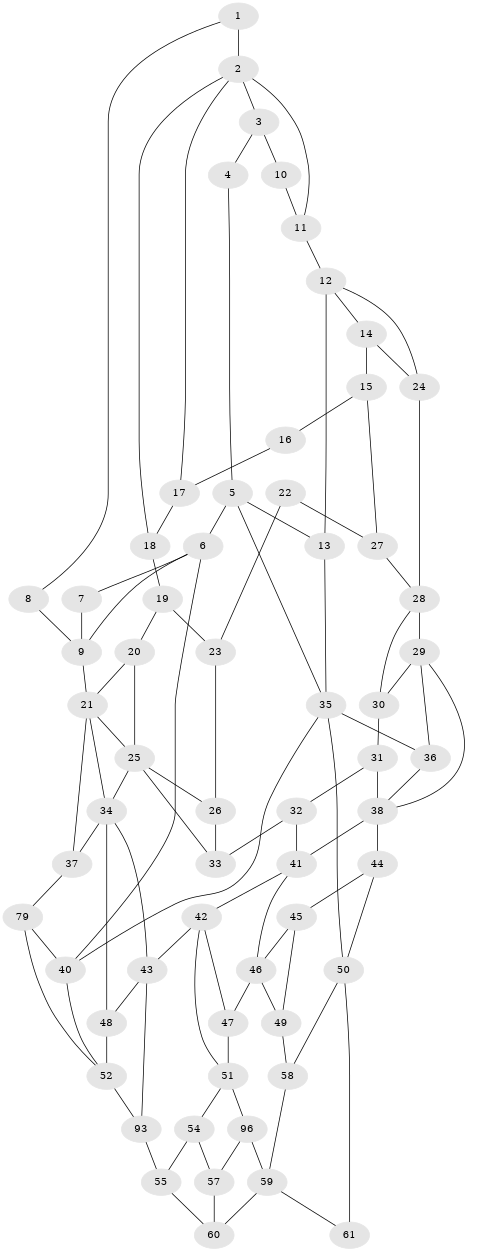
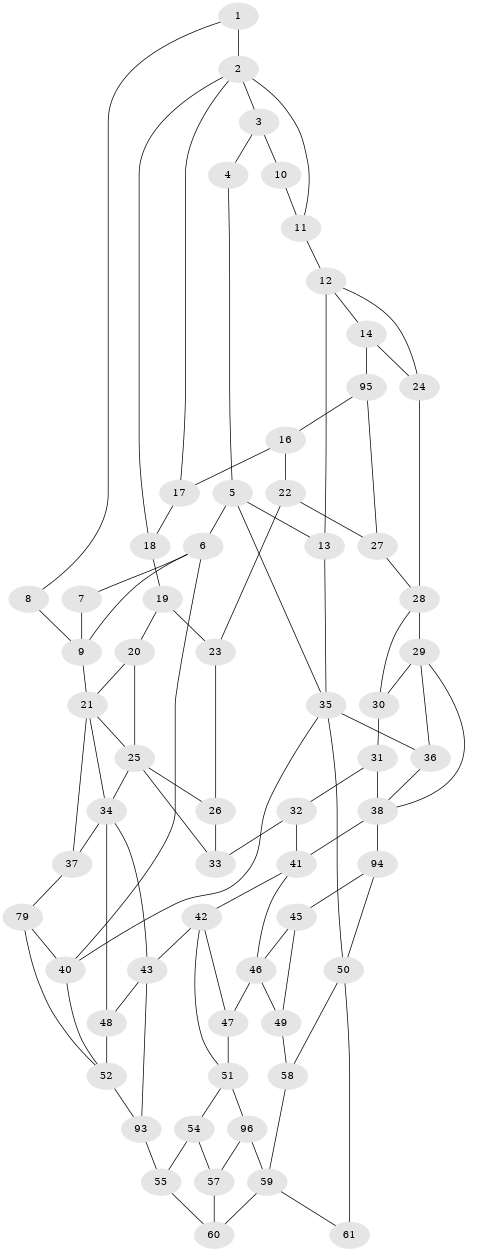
node "15": label "15" -> "95"
edge "16" -- "22": added
node "44": label "44" -> "94"
